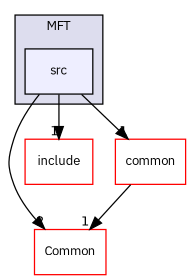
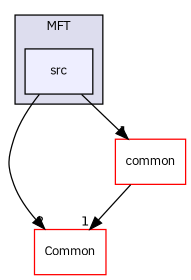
node "include": removed
